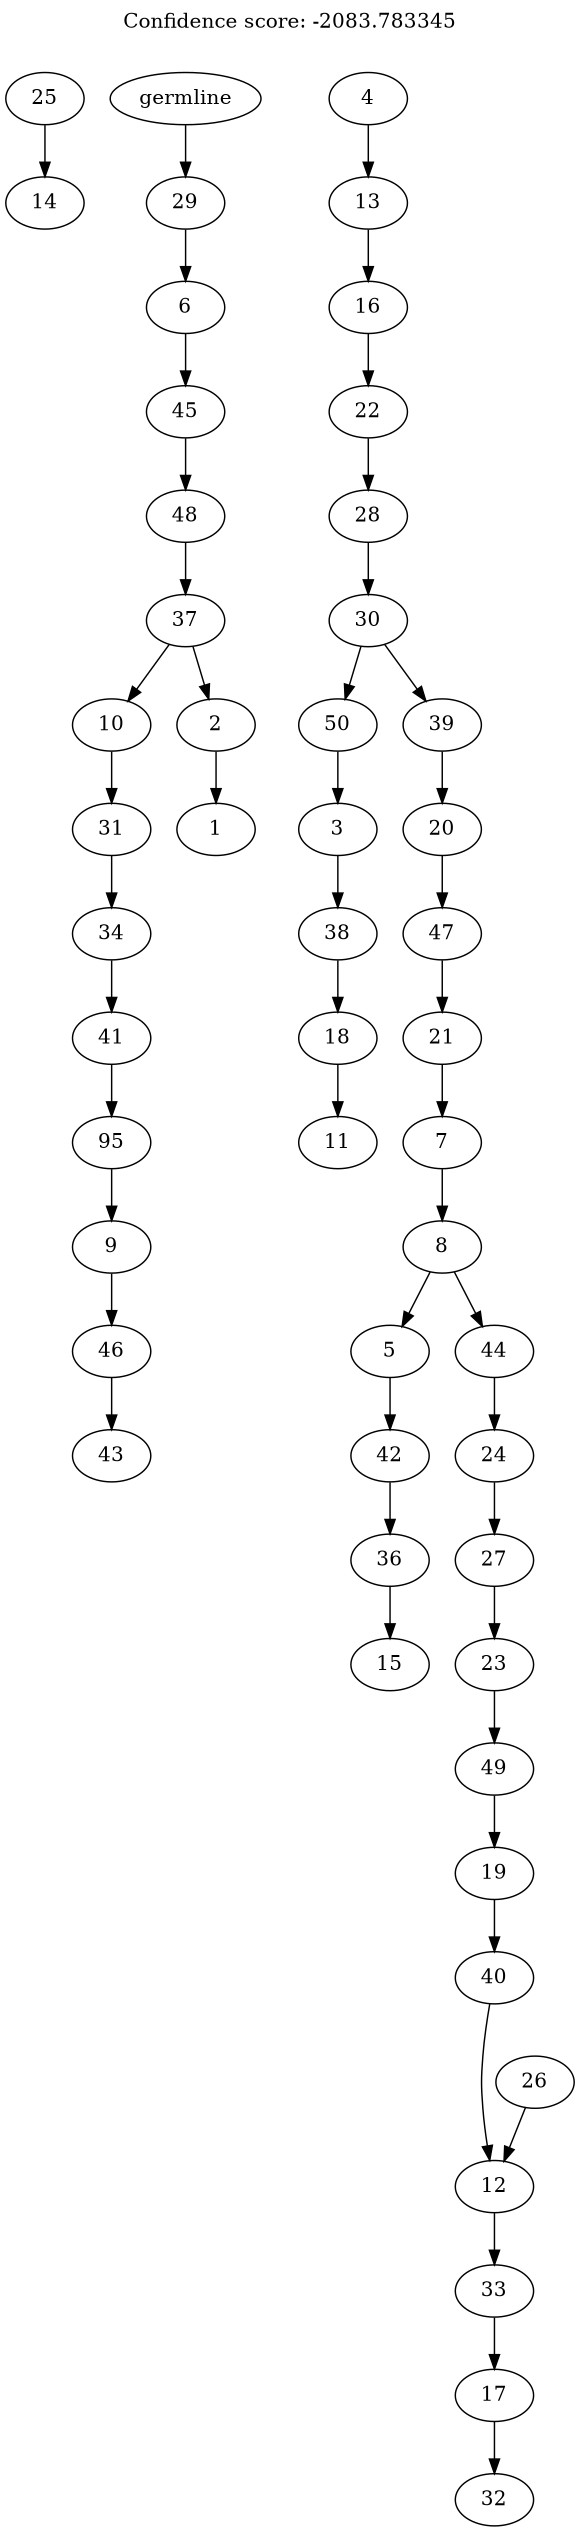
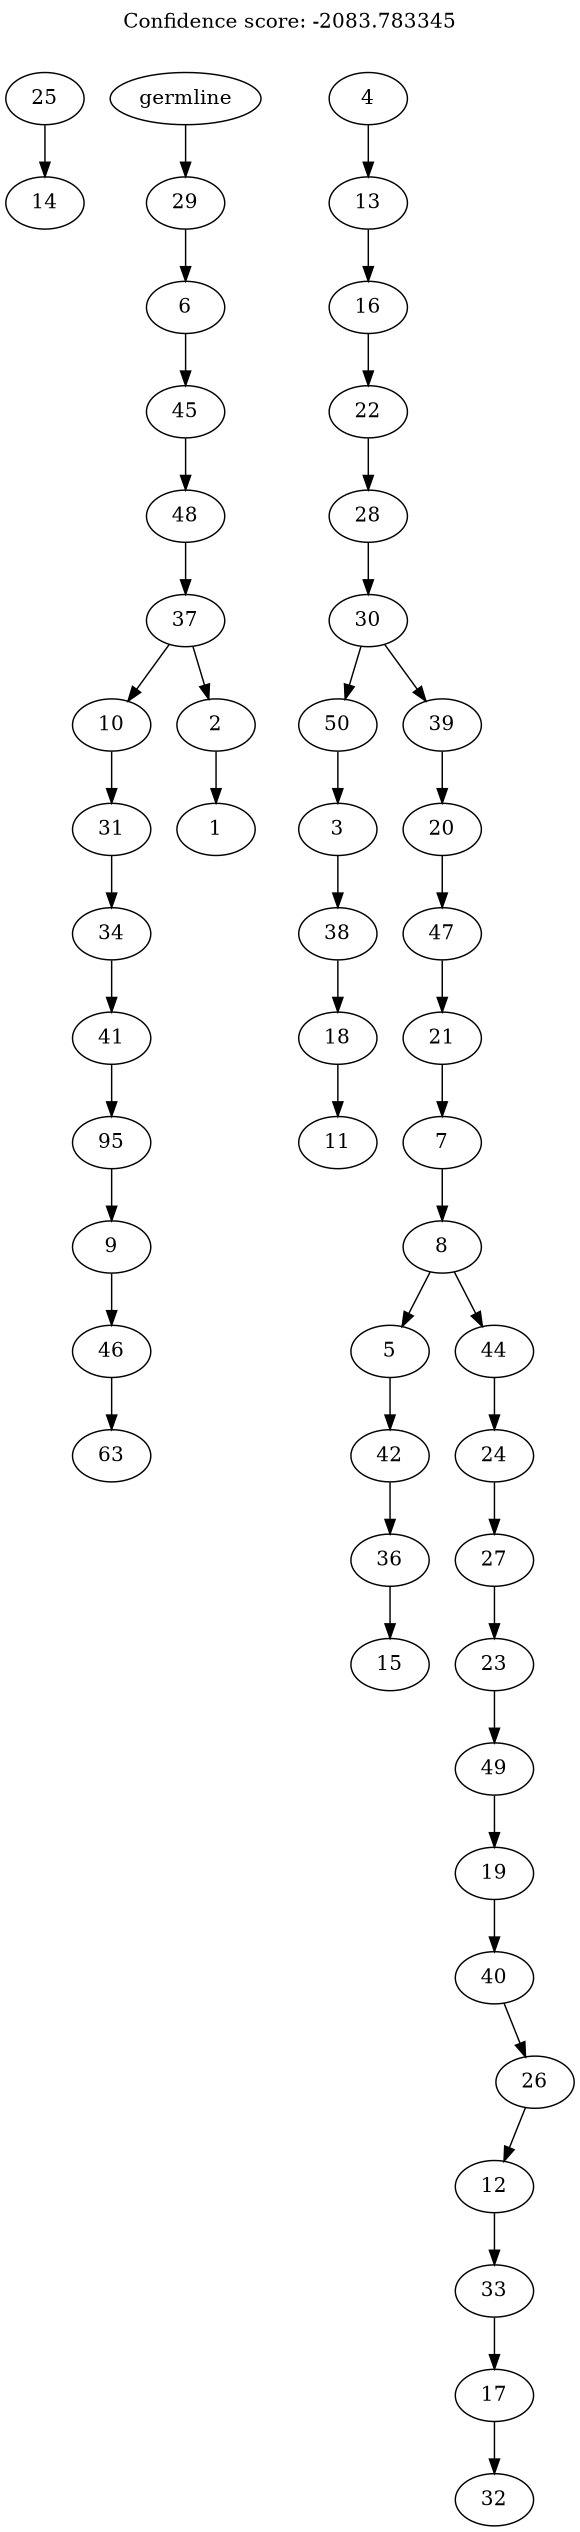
node "43": label "43" -> "63"
edge "40" -> "12": now "40" -> "26"
